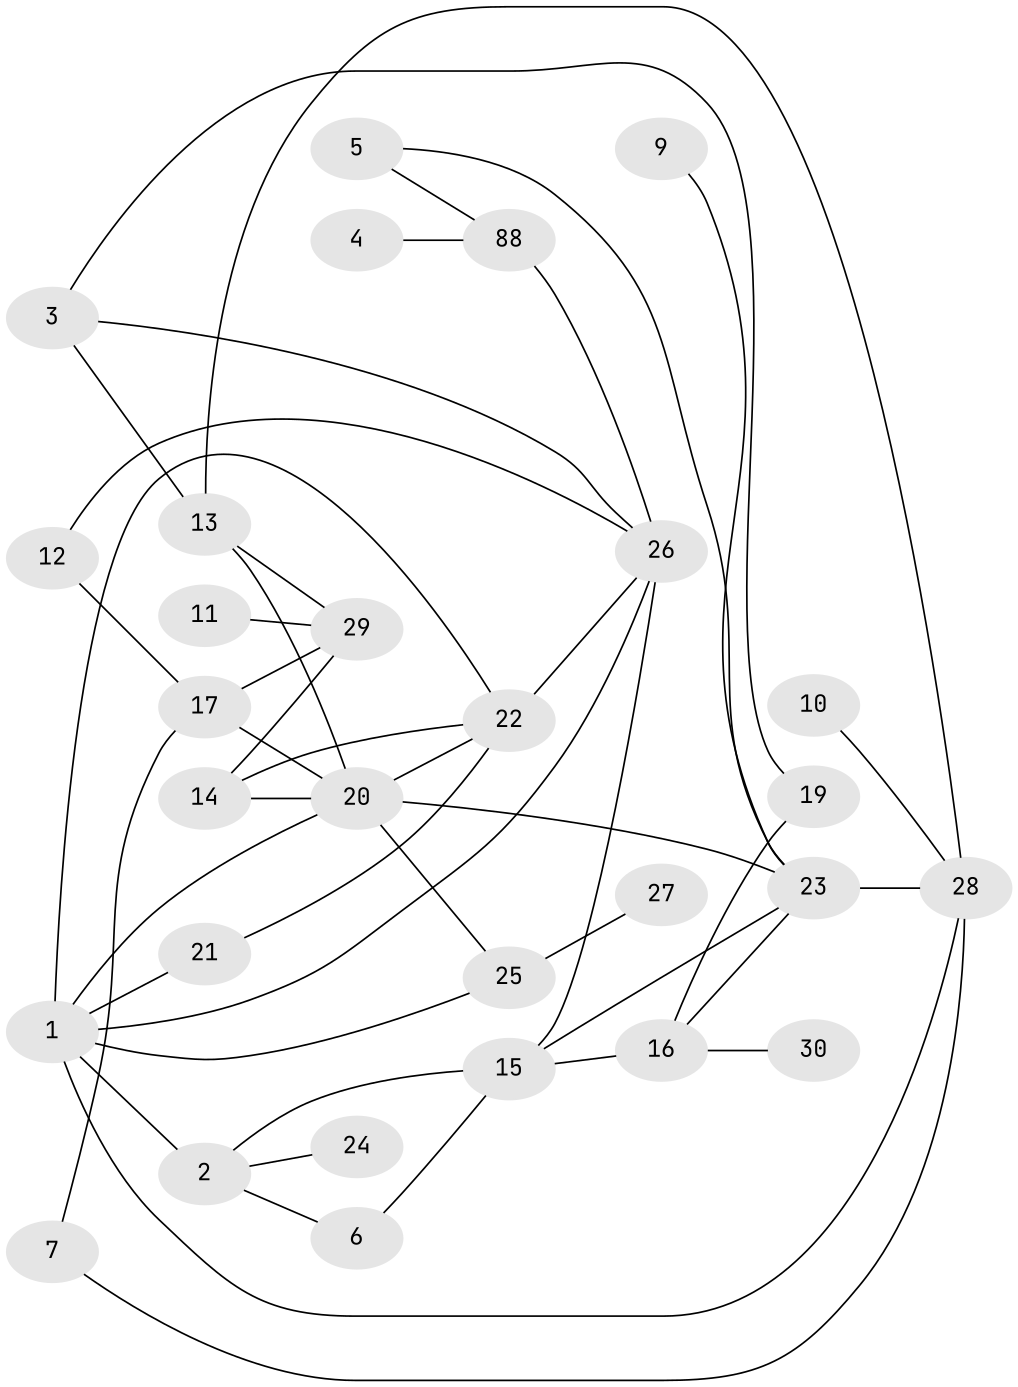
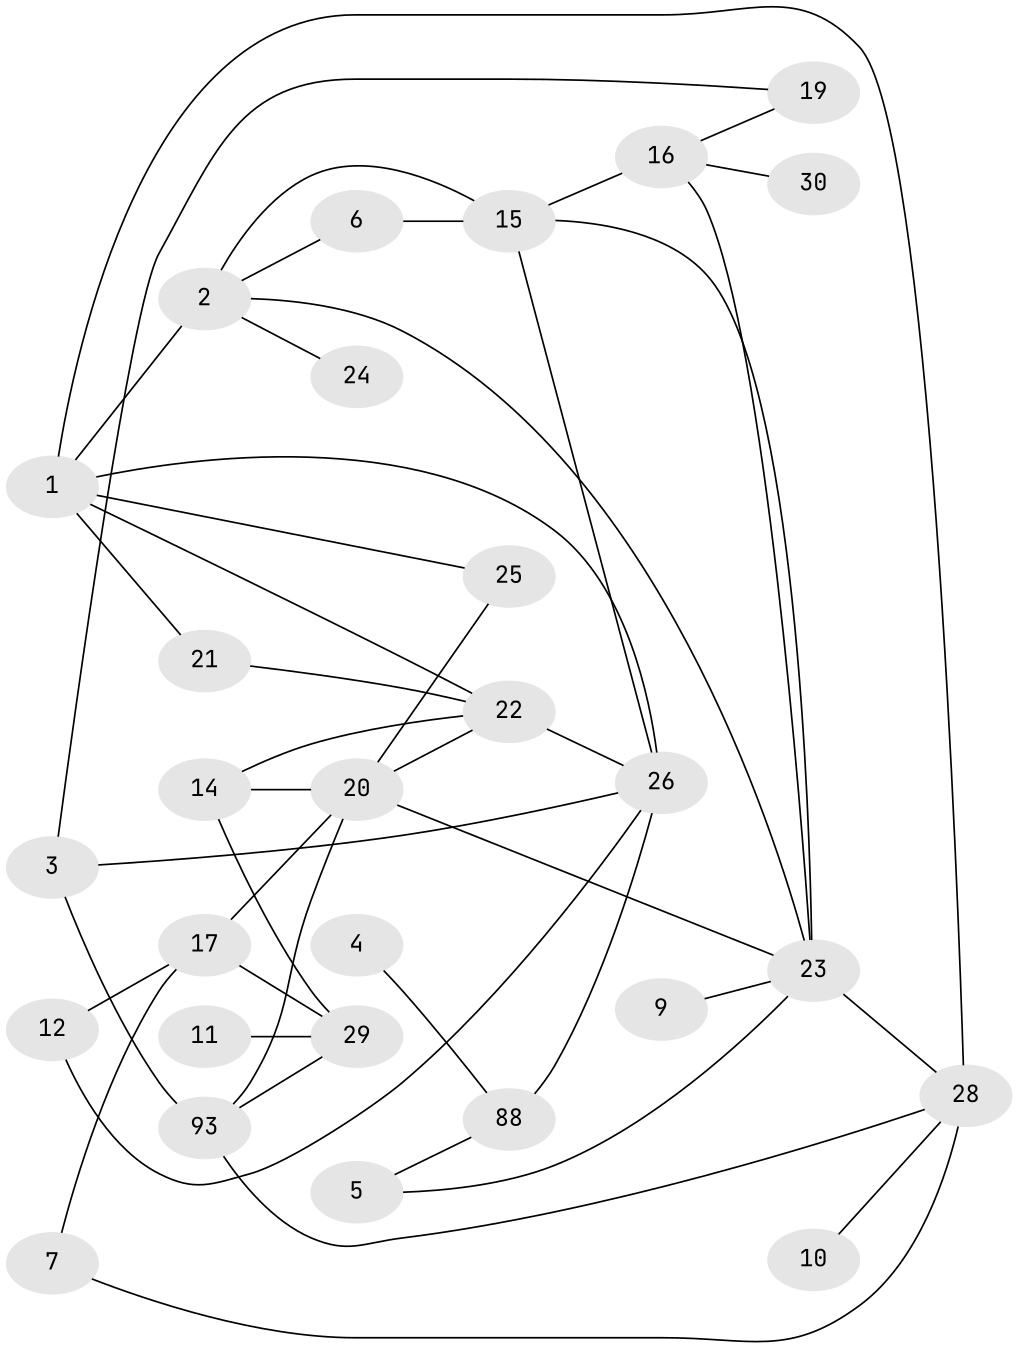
node "13": label "13" -> "93"
edge "2" -- "23": added
edge "20" -- "1": removed
node "27": removed
